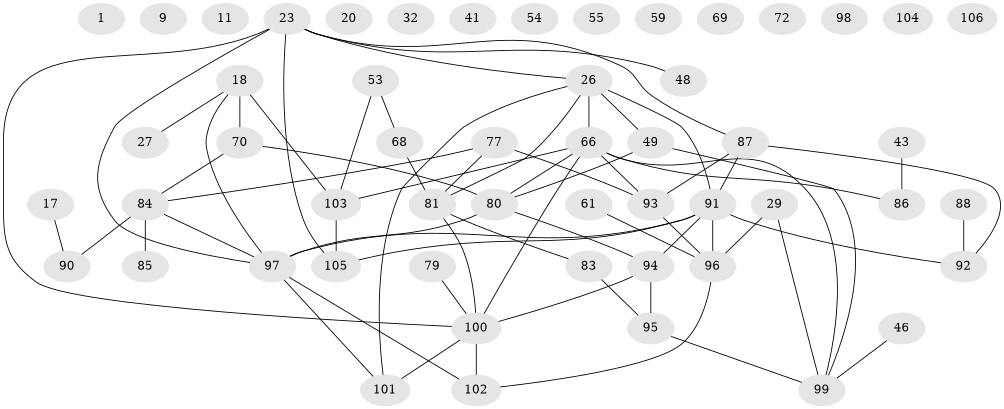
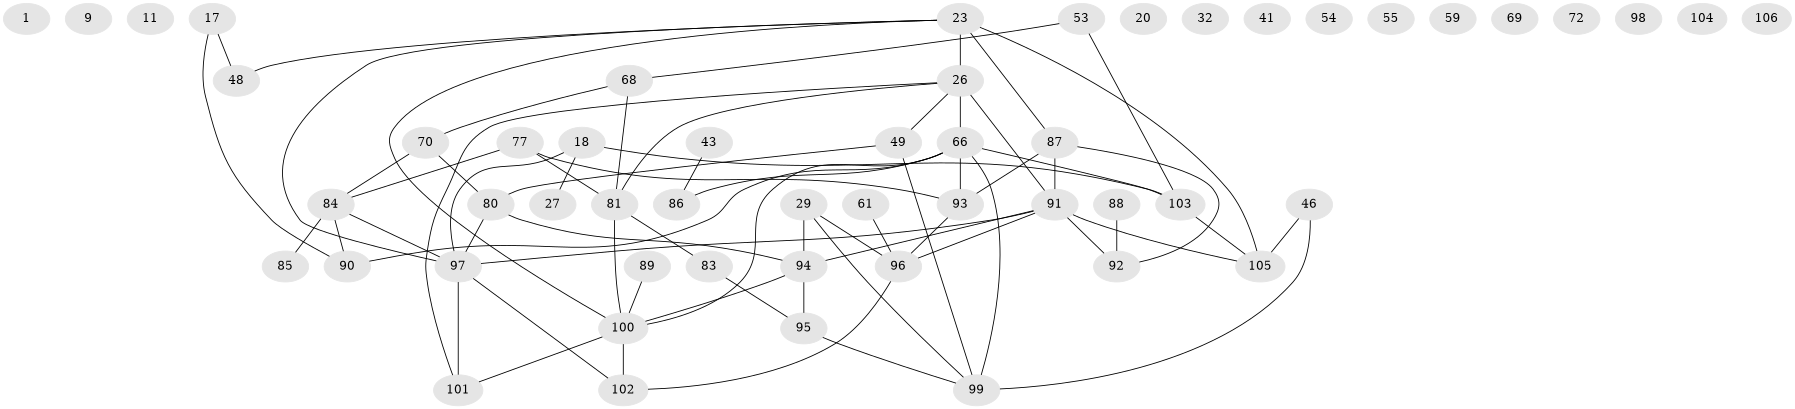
edge "17" -- "48": added
edge "18" -- "70": now "68" -- "70"
edge "66" -- "80": now "66" -- "90"
edge "29" -- "94": added
edge "46" -- "105": added
node "79": label "79" -> "89"
